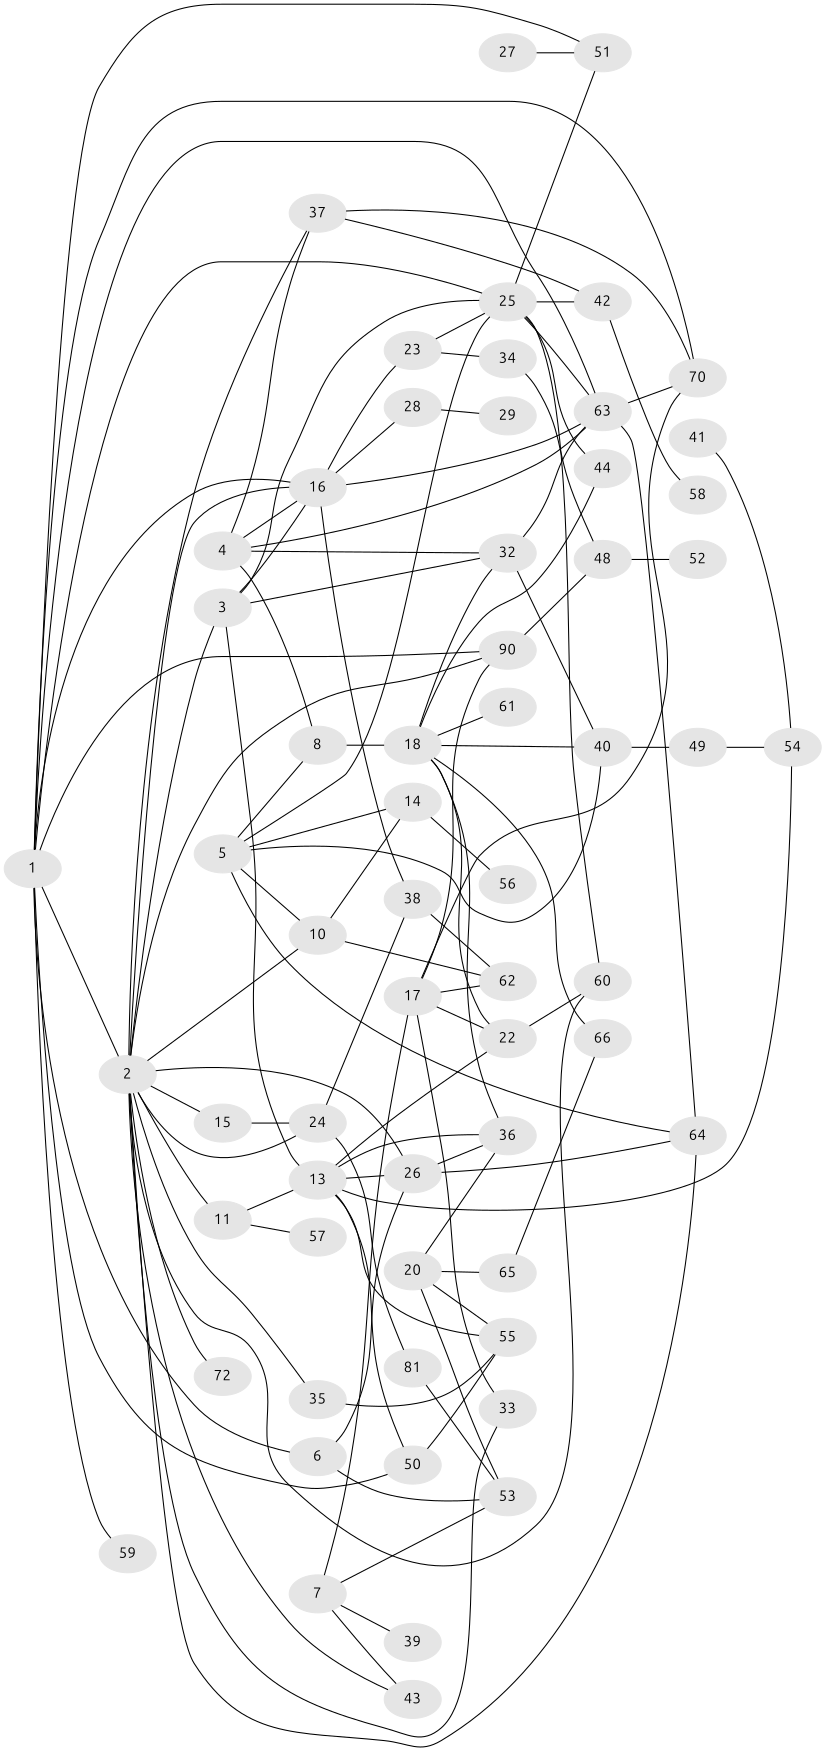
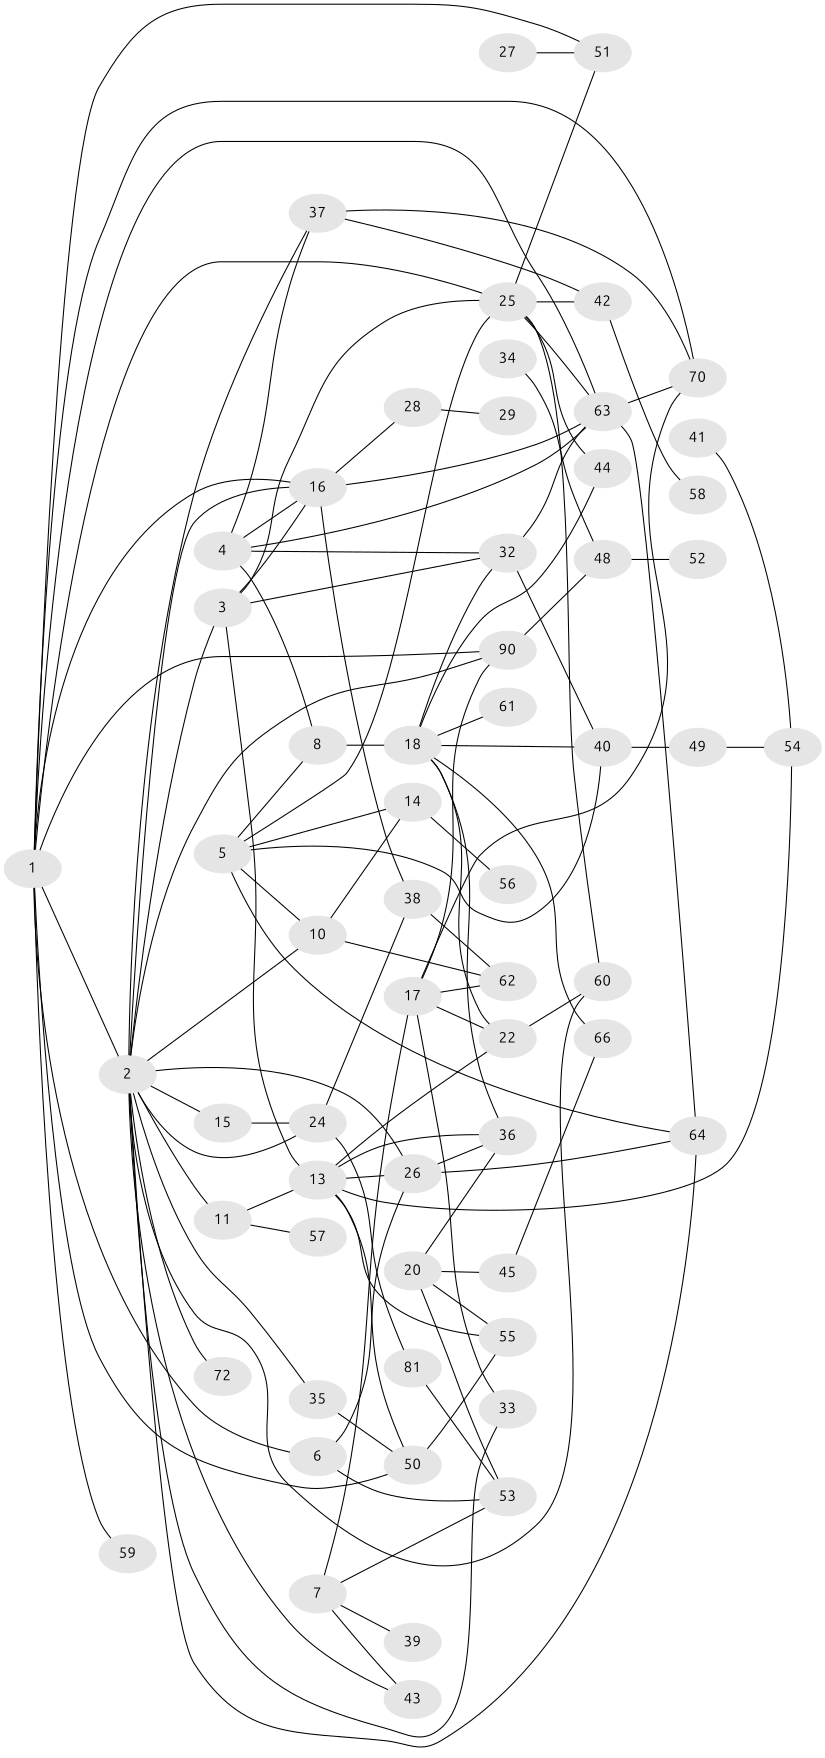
node "23": removed
node "65": label "65" -> "45"
edge "55" -- "35": now "50" -- "35"
